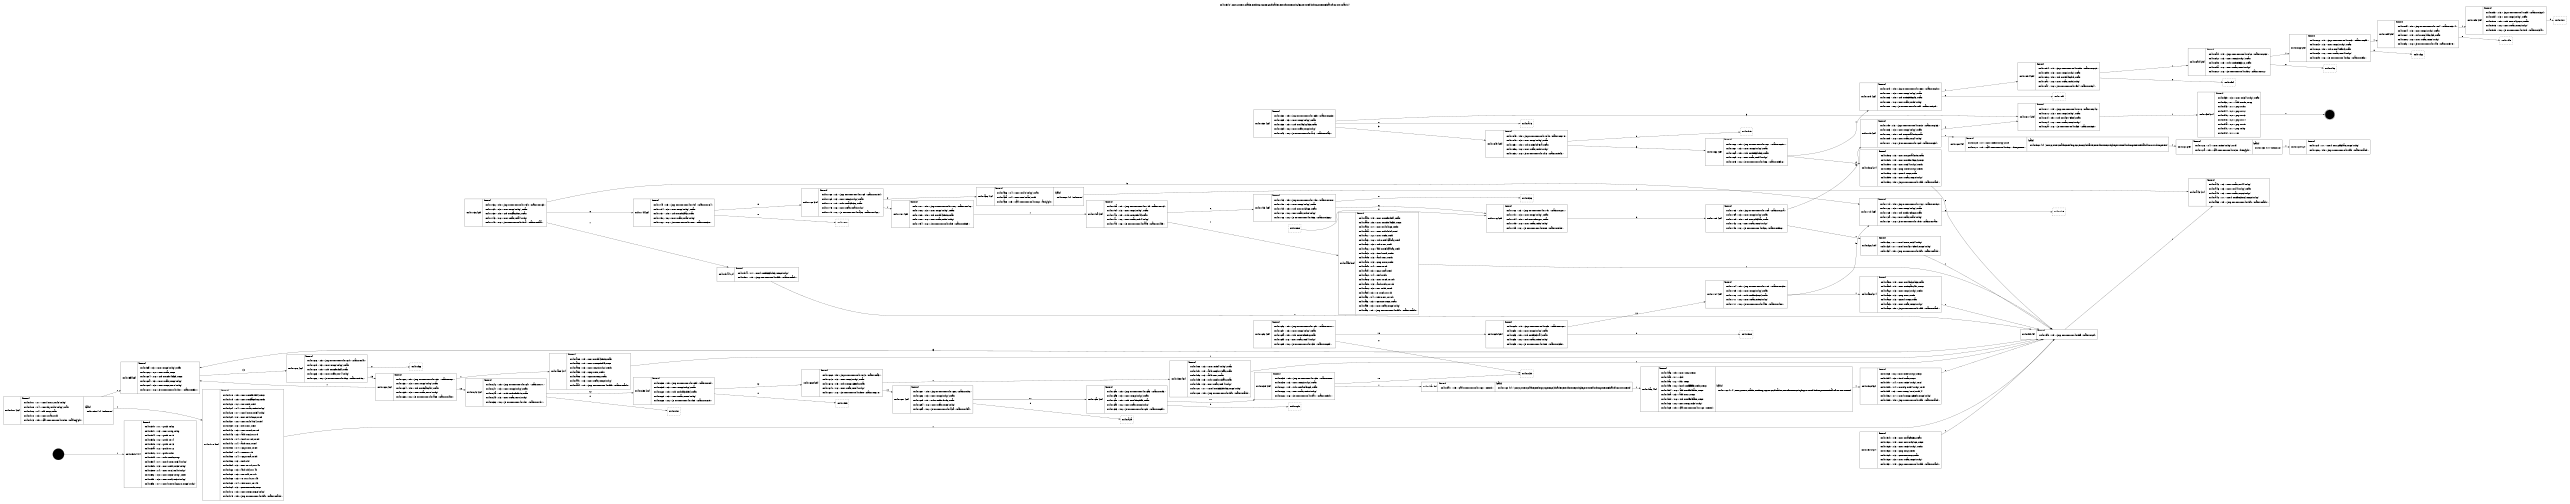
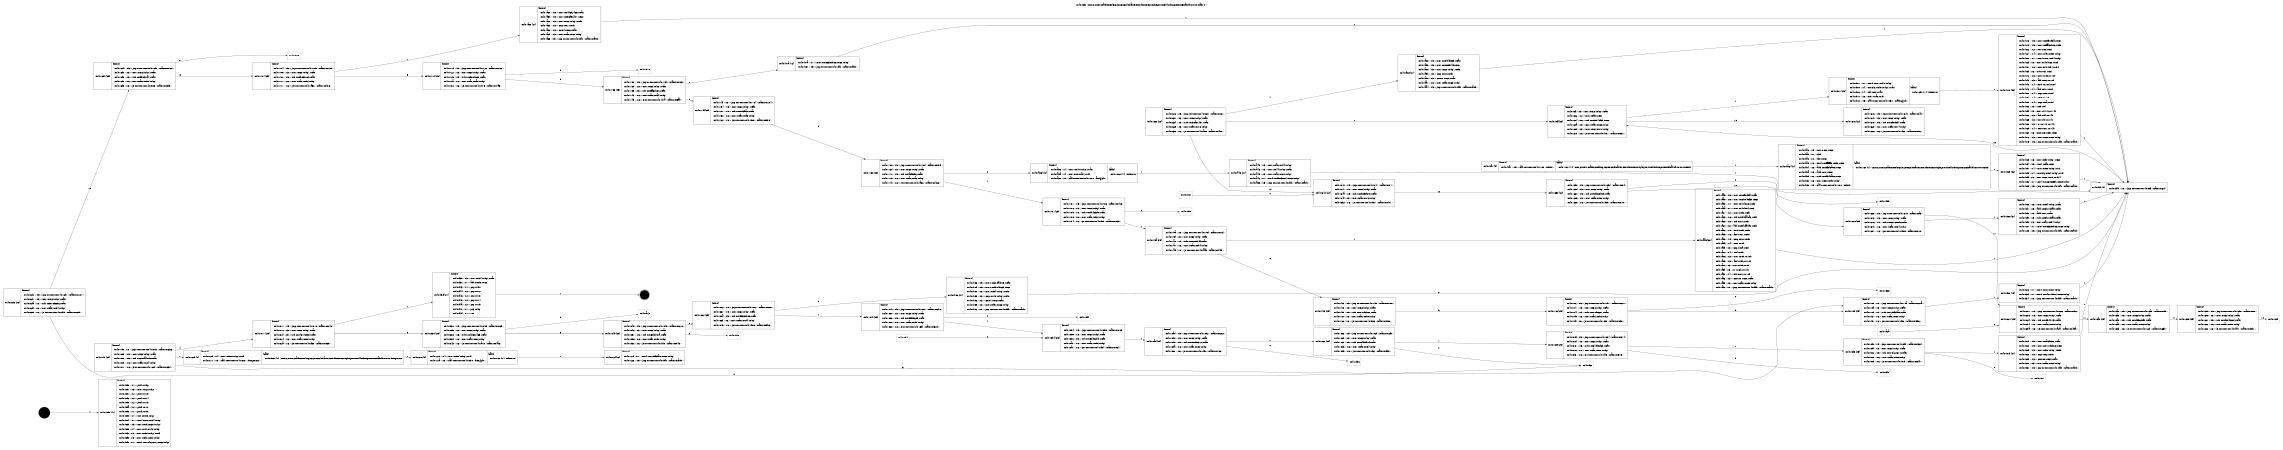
edge "0x401894 [25]" -> "0x401f94": reversed
edge "0x401830 [25]" -> "0x401817 [25]": reversed
edge "0x401736 [25]" -> "0x40171d [25]": reversed
edge "0x4017e5 [25]" -> "0x4017fe [25]": reversed
node "0x401936": removed
edge "0x401e8e" -> "0x4017cc [25]": reversed
node "0x401f09": added
node "0x401e08": removed
edge "0x401fdb [5]" -> "0x401a43 [21]": reversed
edge "0x4018f8 [25]" -> "0x40191b [27]": added, label "1"
edge "0x4016d2 [25]" -> "0x401cbb": now "0x4016d2 [25]" -> "0x401fc2"
node "0x401f66": removed
edge "0x401616 [22]" -> "0x40162c [22]": removed, label "13"
edge "0x4016b9 [25]" -> "0x401ba1 [5]": removed, label "1"
edge "0x401b01 [23]" -> "0x4015ff [23]": reversed
edge "0x401642 [22]" -> "0x401d81": reversed
node "0x401c2b": removed
edge "0x401687 [25]" -> "0x401a2a": reversed
